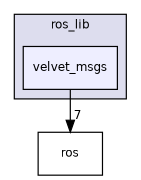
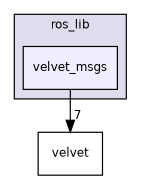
node "ros": label "ros" -> "velvet"
